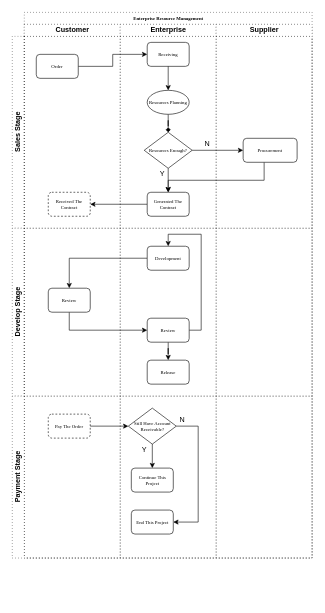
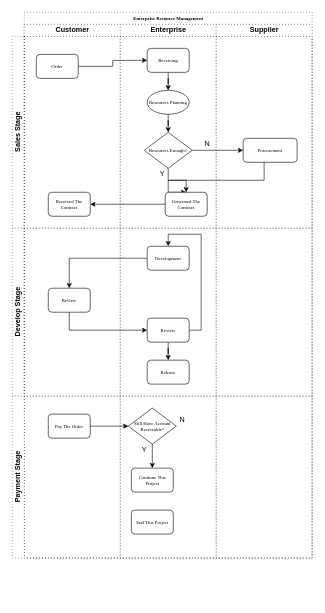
node "Receiving": moved (168, 54) -> (168, 60)
edge "Resources Planning" -> "Resources Enough?": arrowhead diamond -> classic
node "Received The Contract": style dashed -> solid
node "Generated The Contract": moved (168, 204) -> (186, 204)
node "Pay The Order": style dashed -> solid
edge "Still Have Account Receivable?" -> "End This Project": removed
